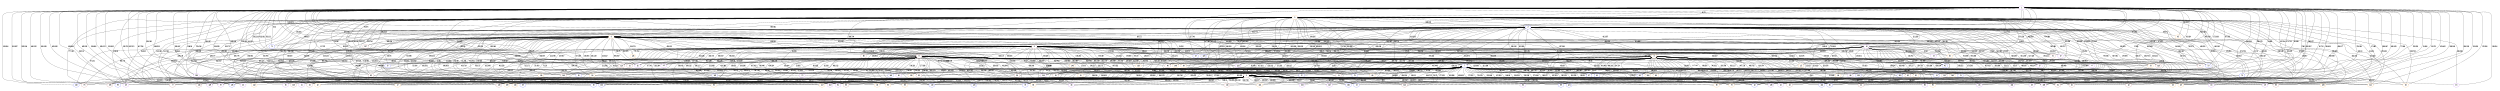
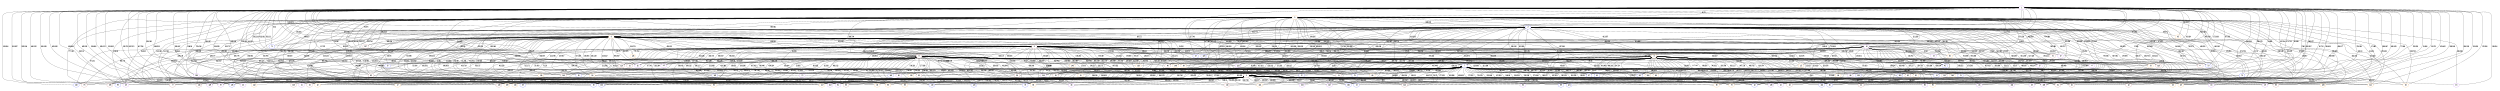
node "88": removed
edge "6" -- "119": removed, label "62.555"
node "55": removed
